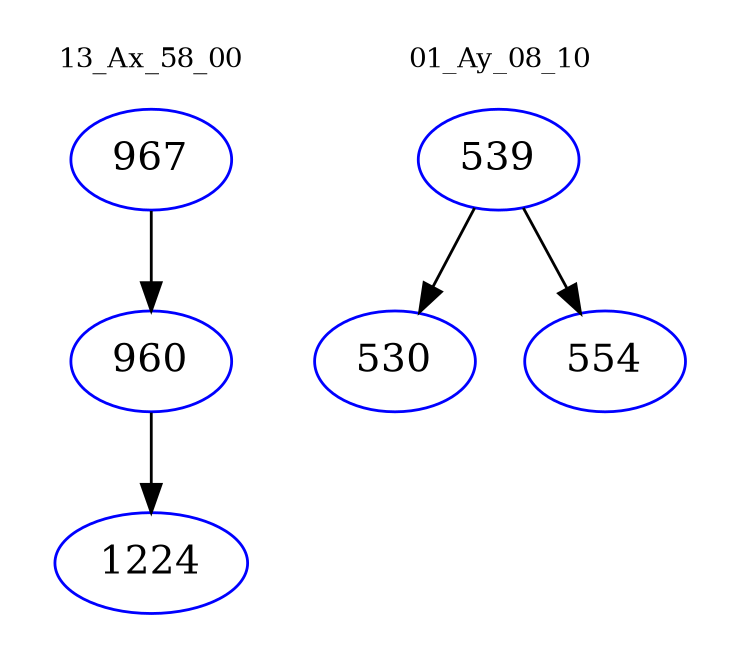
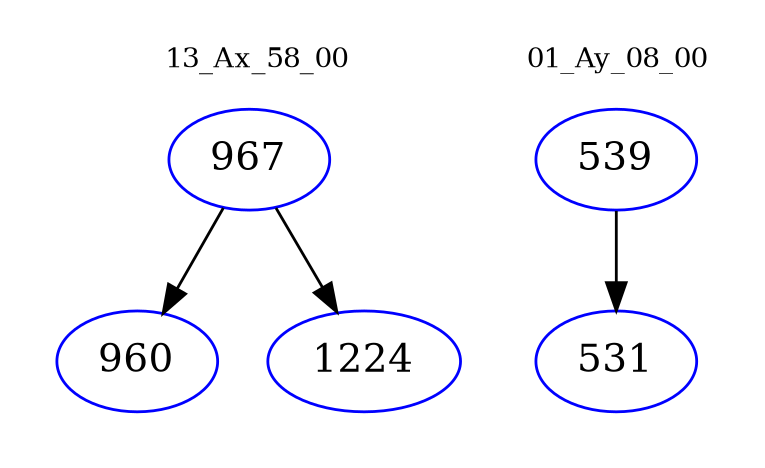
cluster "01_Ay_08_10": label "01_Ay_08_10" -> "01_Ay_08_00"
node "530": label "530" -> "531"
node "554": removed
edge "960" -> "1224": now "967" -> "1224"
